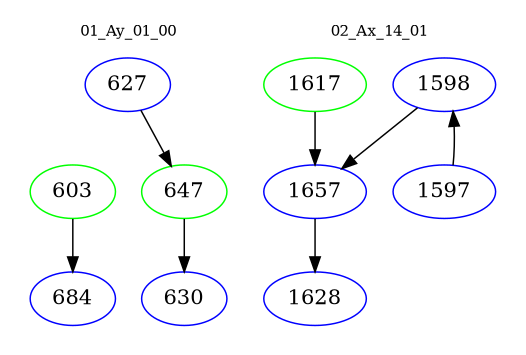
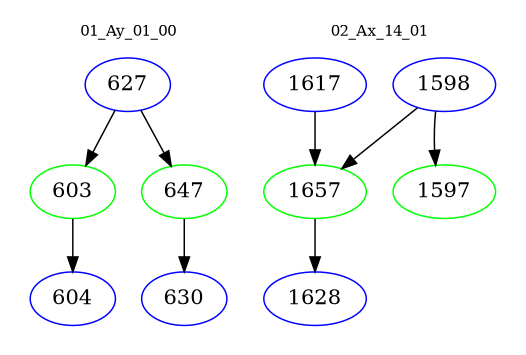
node "1617": color green -> blue
edge "627" -> "603": added
edge "1597" -> "1598": reversed
node "1657": color blue -> green
node "1597": color blue -> green
node "684": label "684" -> "604"
